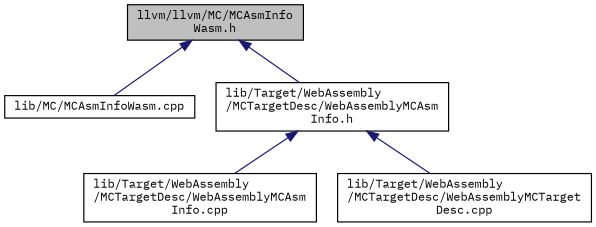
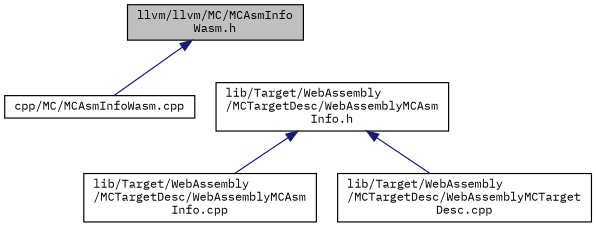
edge "lib/Target/WebAssembly /MCTargetDesc/WebAssemblyMCAsm Info.h" -> "llvm/llvm/MC/MCAsmInfo Wasm.h": removed
node "lib/MC/MCAsmInfoWasm.cpp": label "lib/MC/MCAsmInfoWasm.cpp" -> "cpp/MC/MCAsmInfoWasm.cpp"
